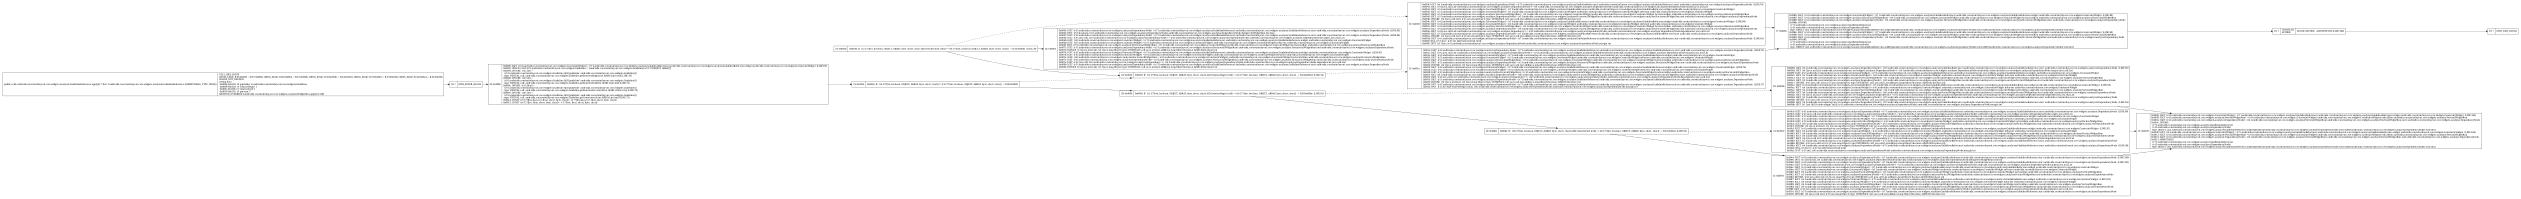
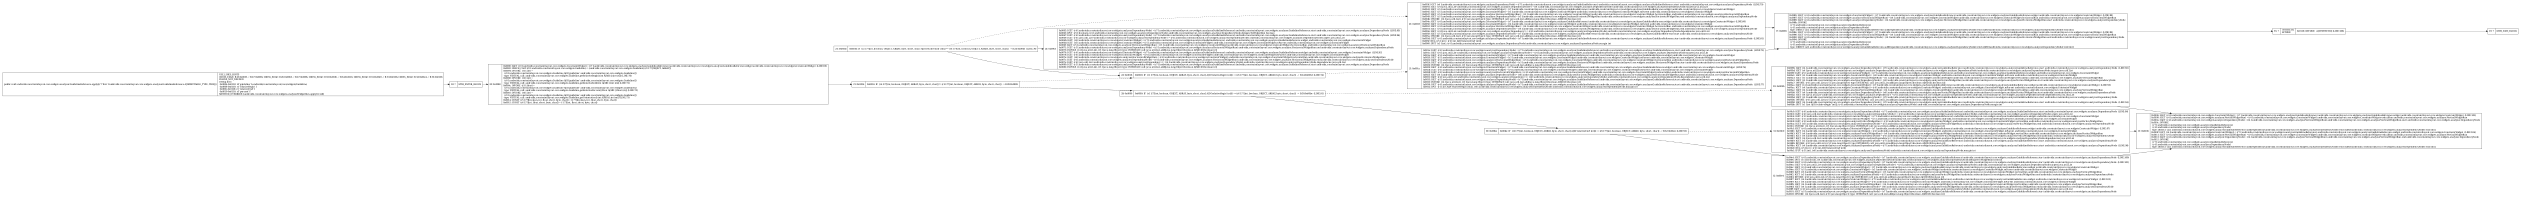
node "33: 0x0106": text "0x0115: IMMUTABLE" -> "0x0115: INVOKE"
